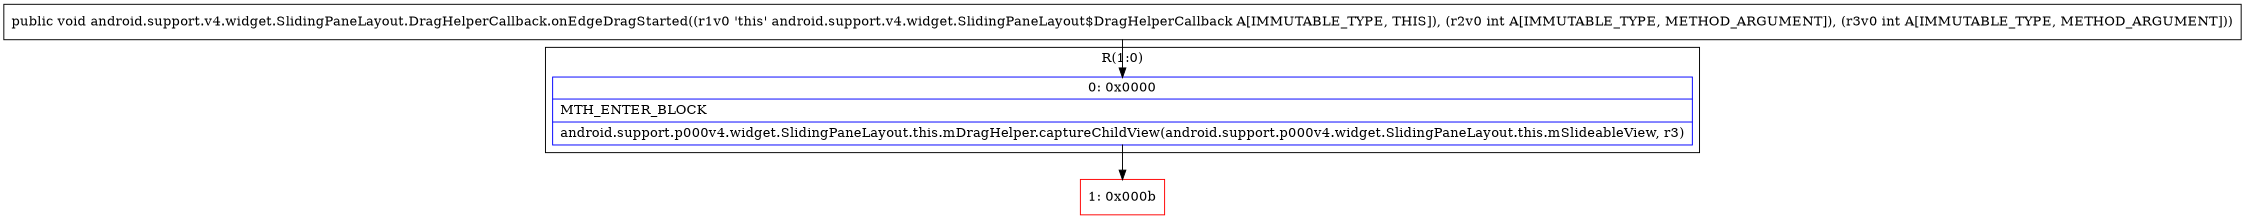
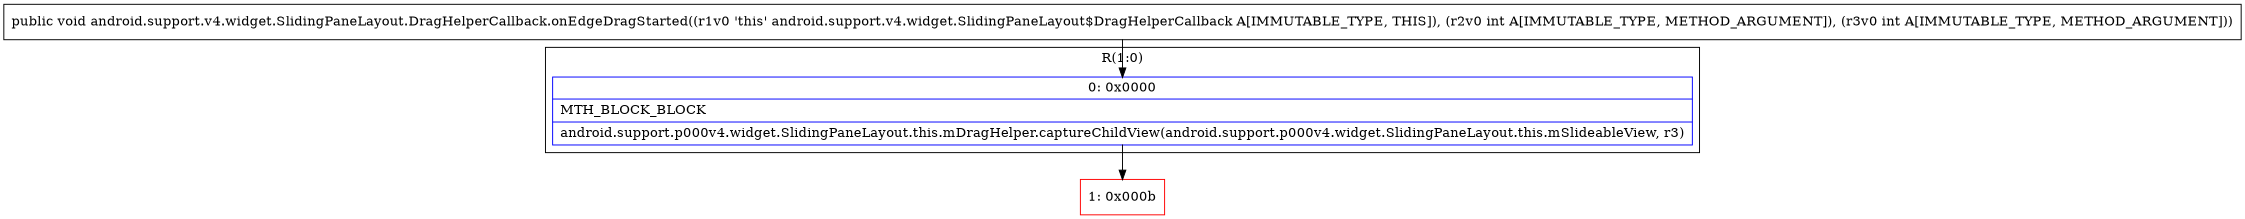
node "0: 0x0000": text "MTH_ENTER_BLOCK" -> "MTH_BLOCK_BLOCK"
